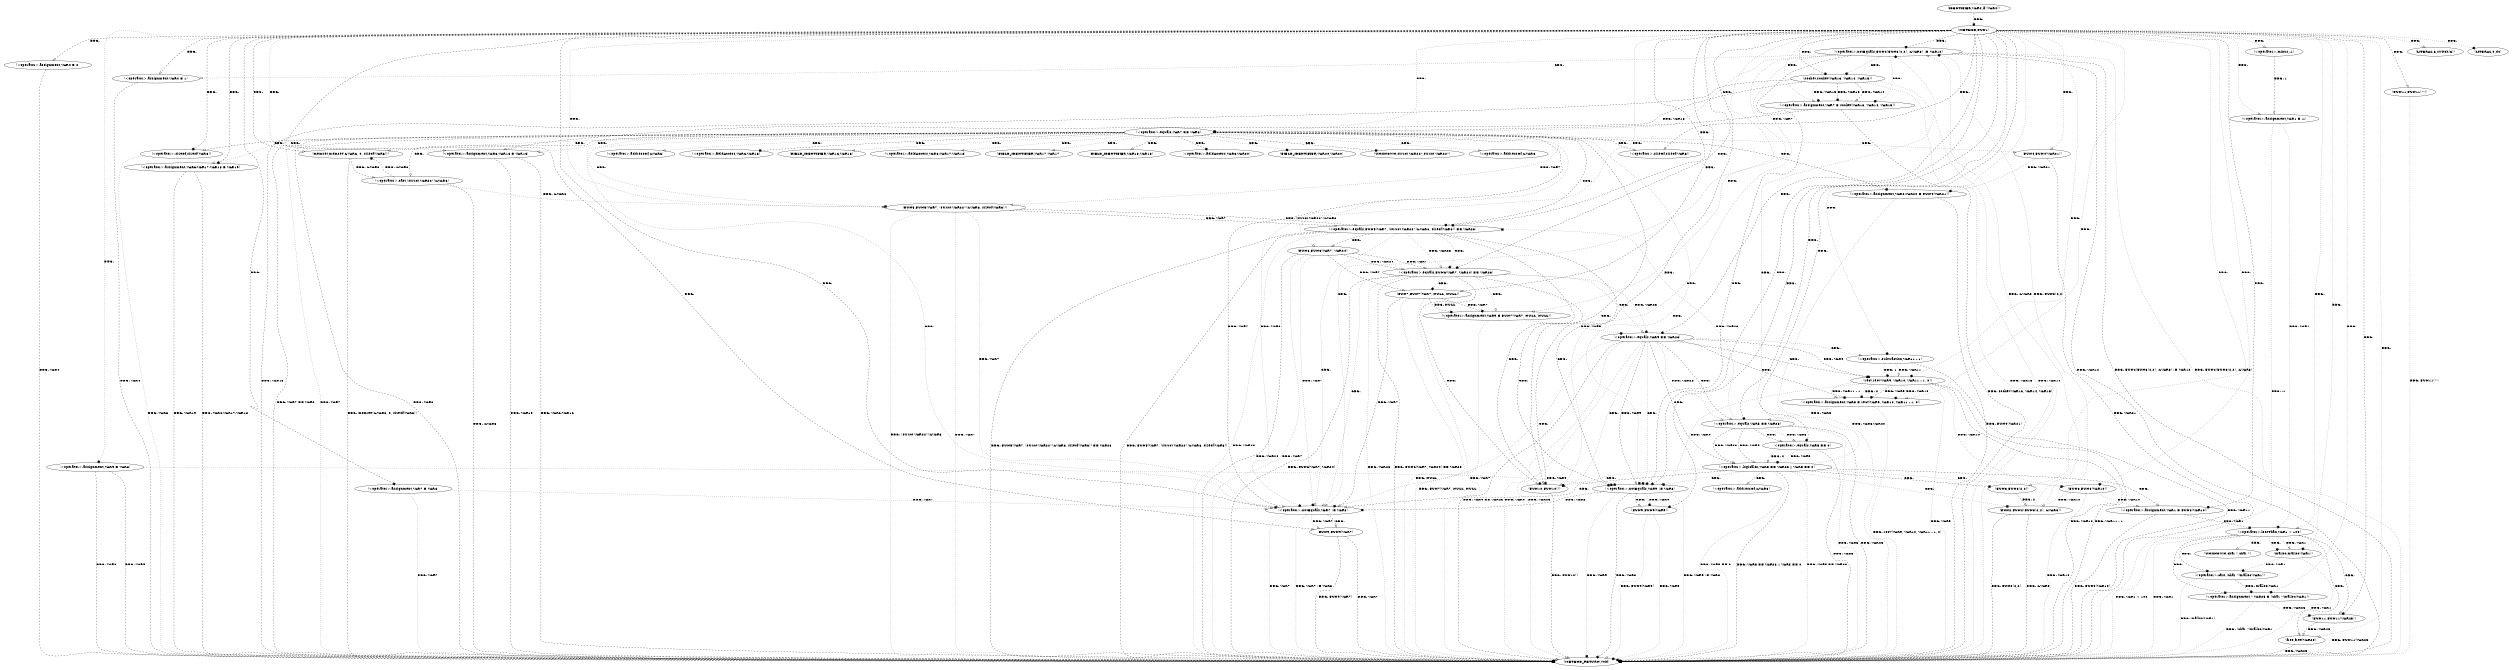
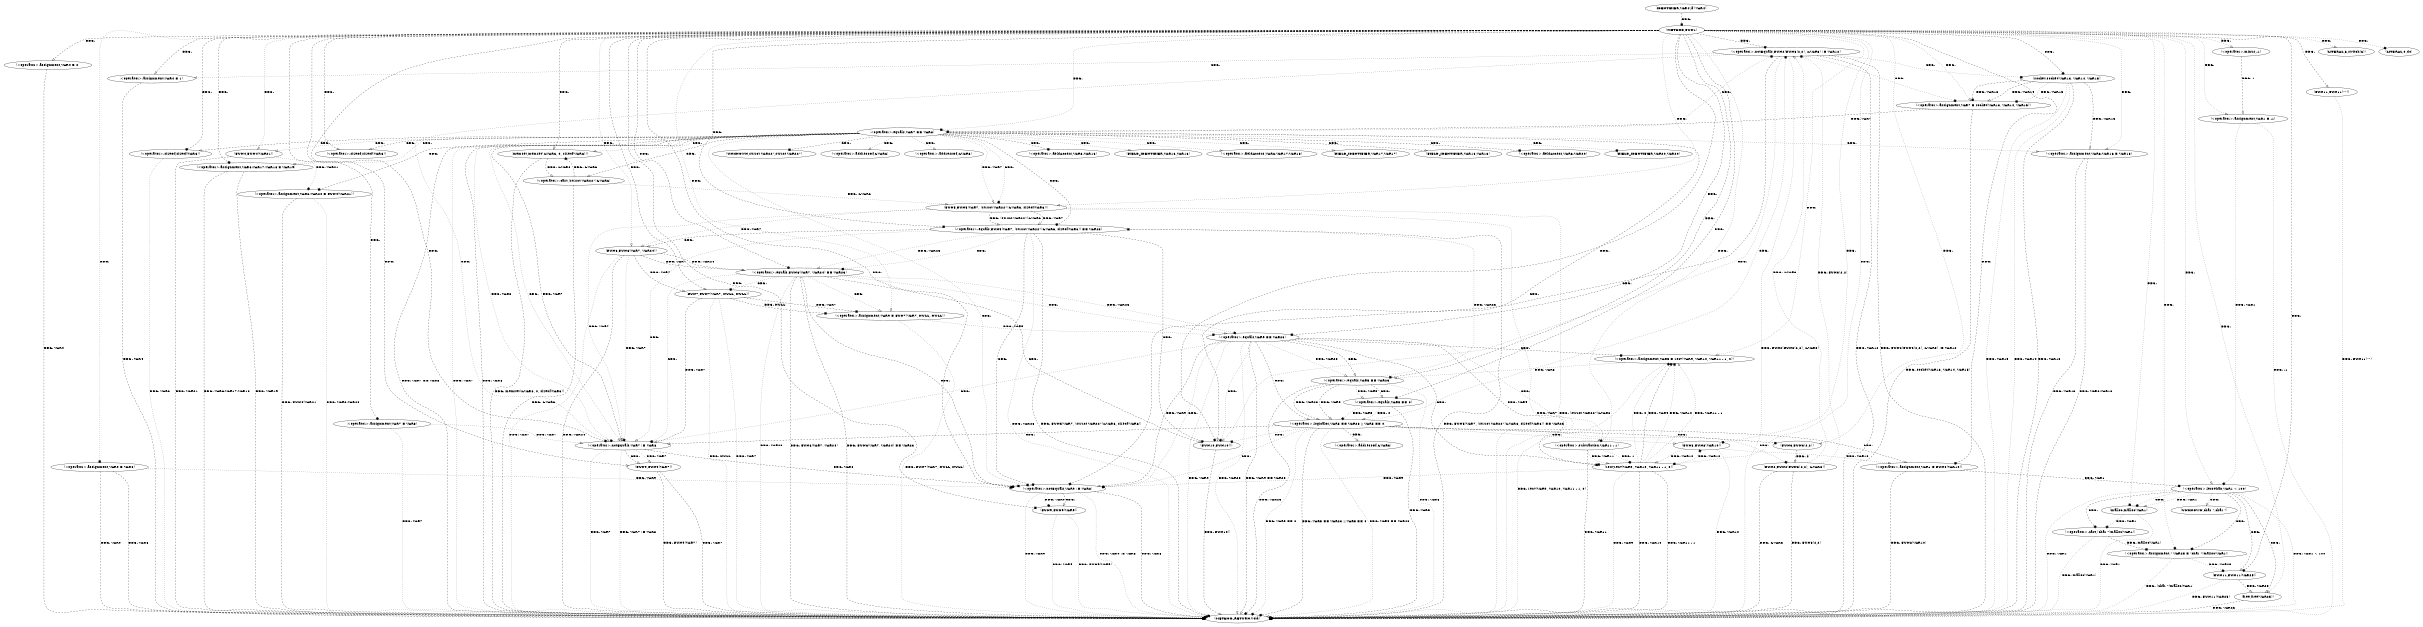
edge "(<operator>.notEquals,FUN2(FUN3(2,2), &VAR3) != VAR12)" -> "(<operator>.equals,VAR7 == VAR8)": reversed
edge "(FUN5,FUN5(VAR7, (struct VAR22*)&VAR6, sizeof(VAR6)))" -> "(FUN6,FUN6(VAR7, VAR24))": added, label "DDG: VAR7"
edge "(FUN8,FUN8(VAR10))" -> "(FUN2,FUN2(FUN3(2,2), &VAR3))": now "(FUN8,FUN8(VAR10))" -> "(recv,recv(VAR9, VAR10, VAR11 - 1, 0))"
edge "(<operator>.notEquals,VAR9 != VAR8)" -> "(<operator>.notEquals,VAR7 != VAR8)": reversed
